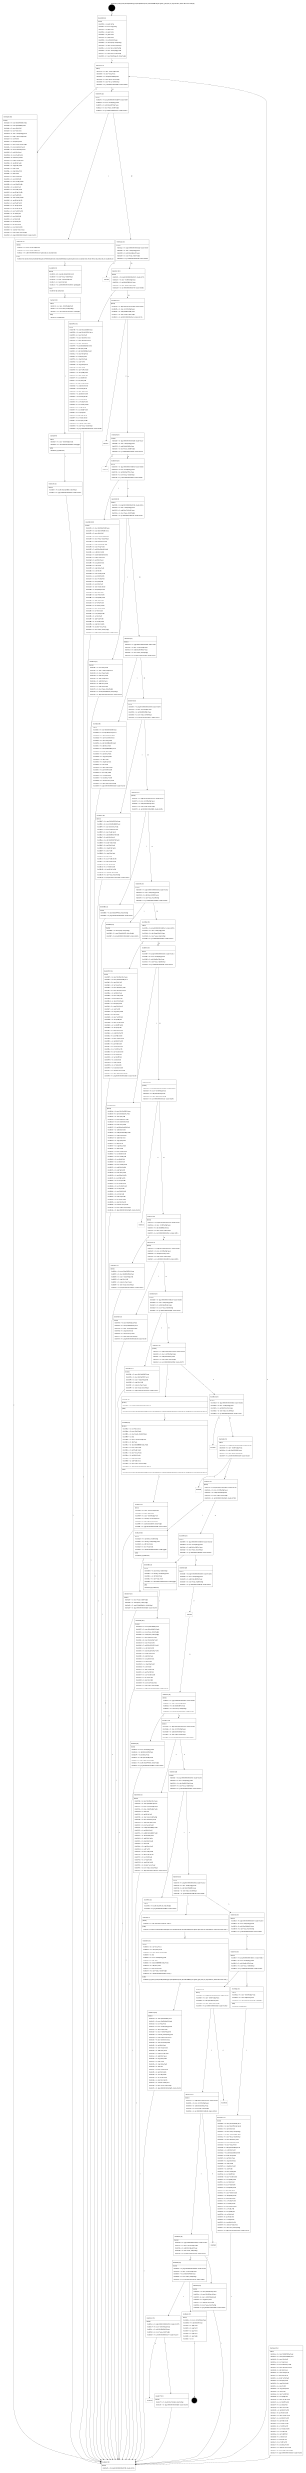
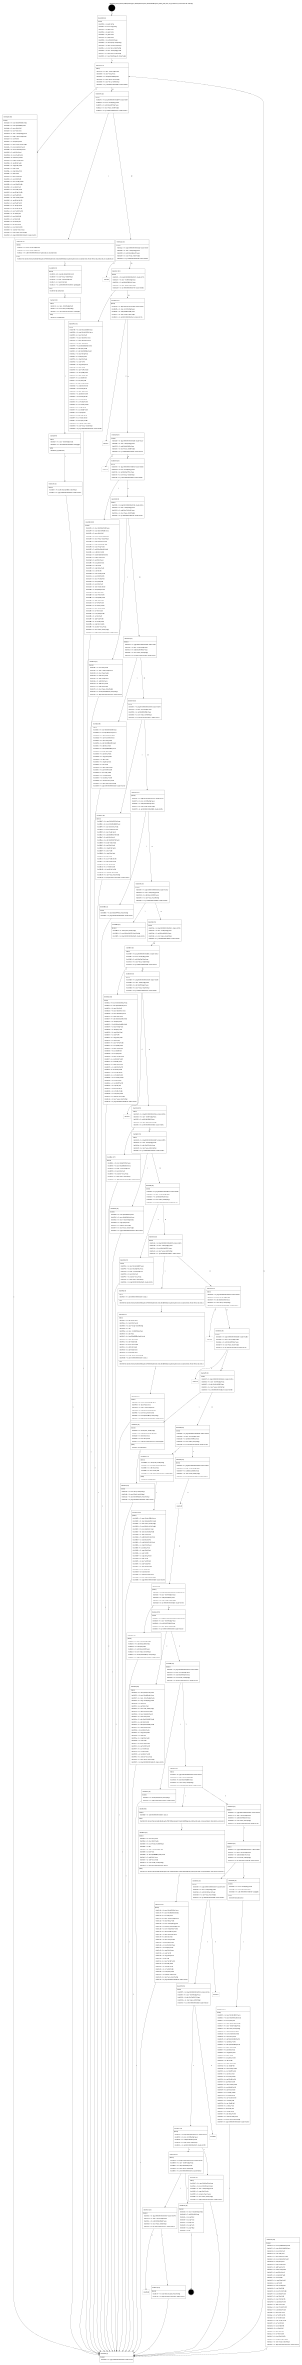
node "0x401897 [134]": removed
